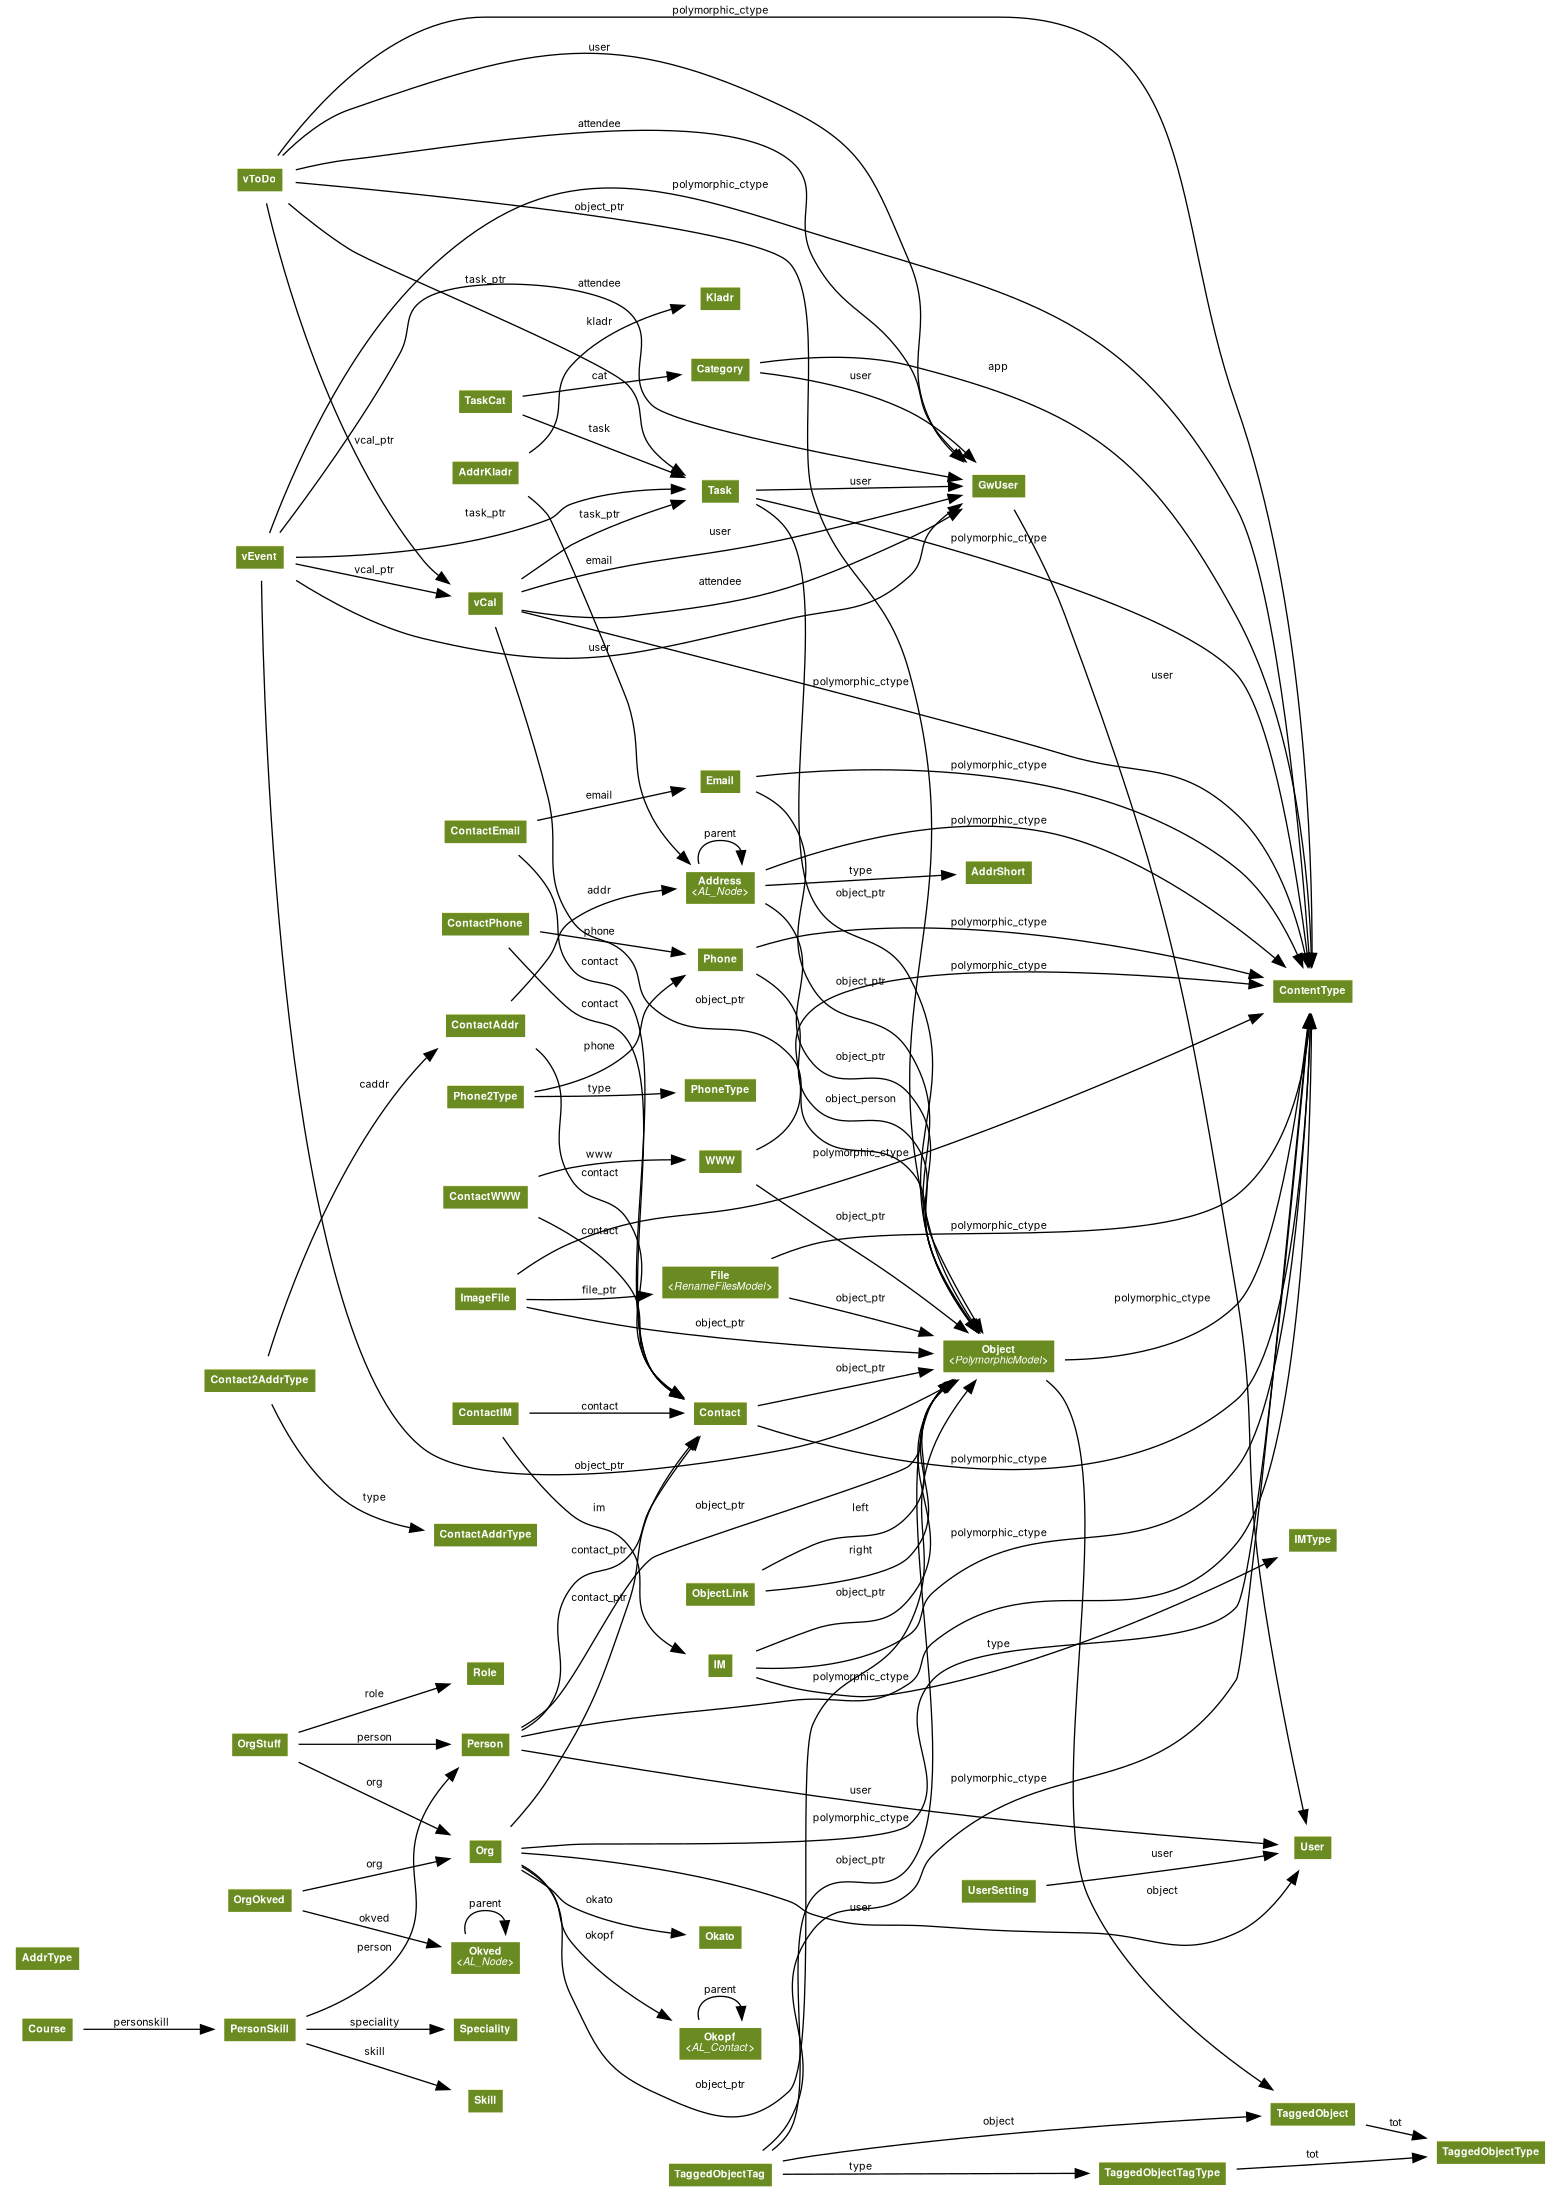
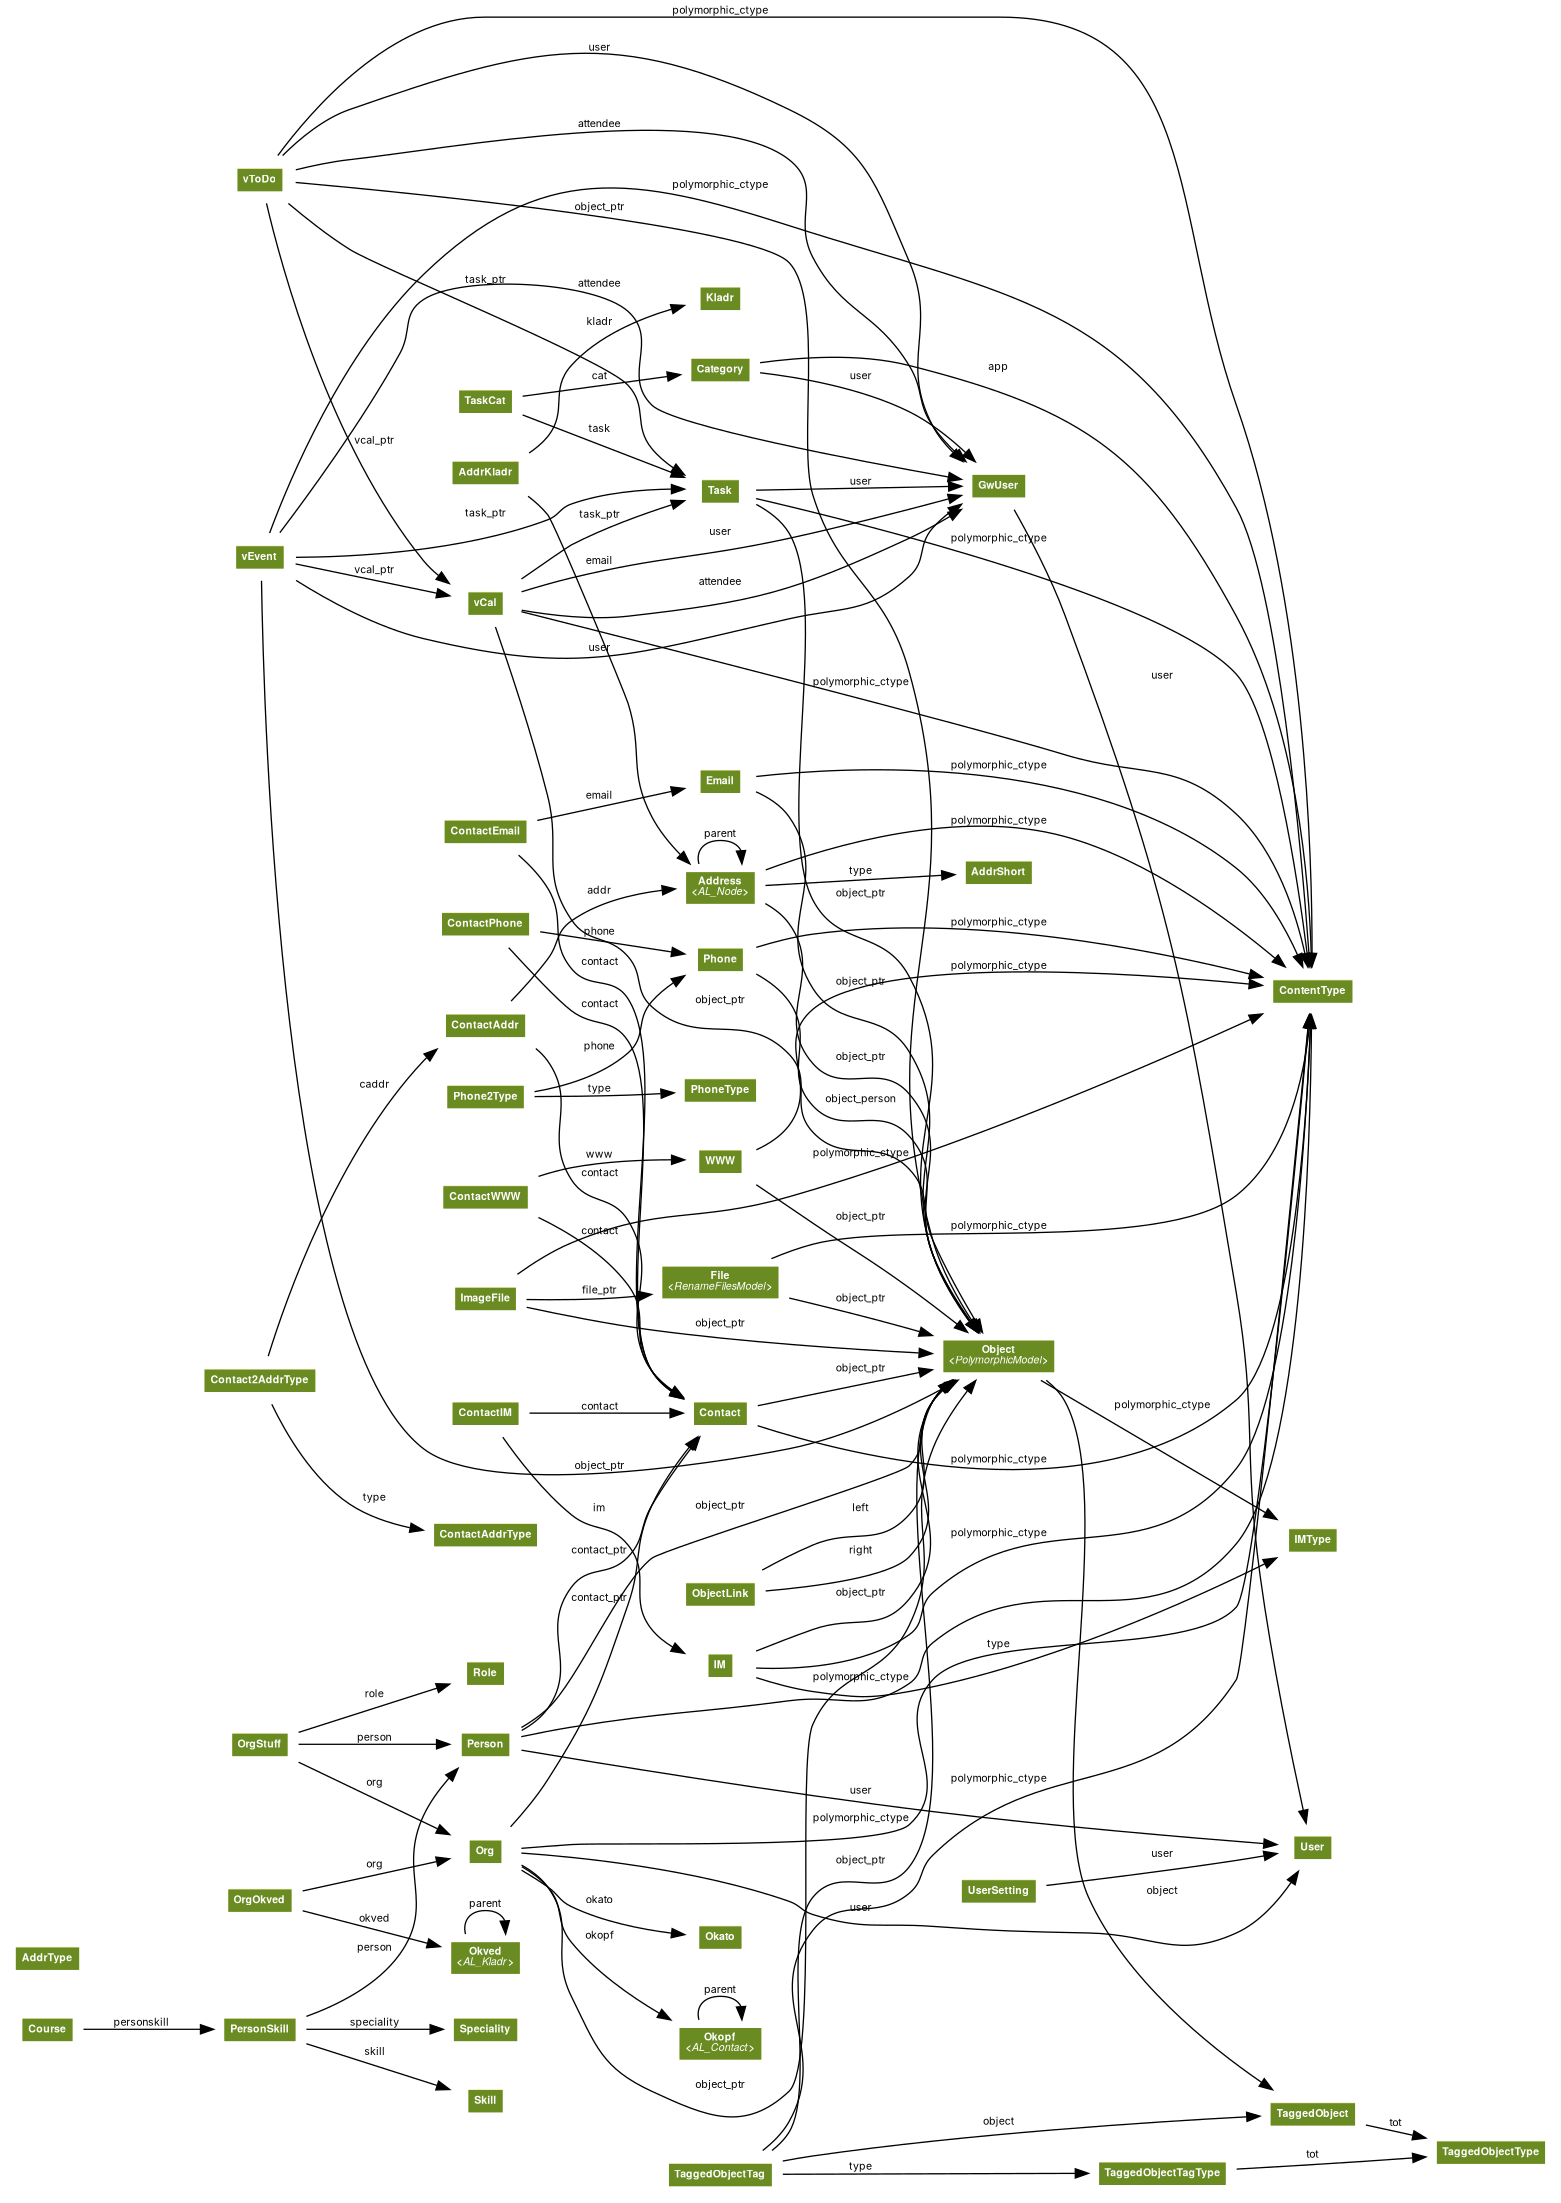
edge "Object" -> "ContentType": now "Object" -> "IMType"
node "Okved": text "AL_Node" -> "AL_Kladr"
